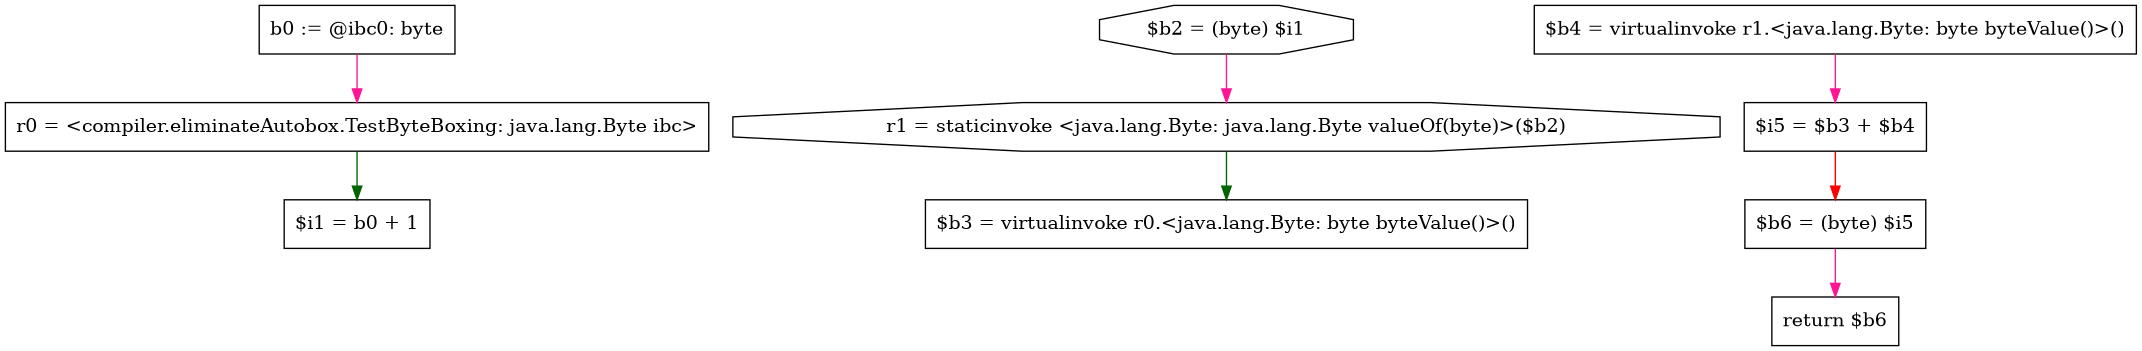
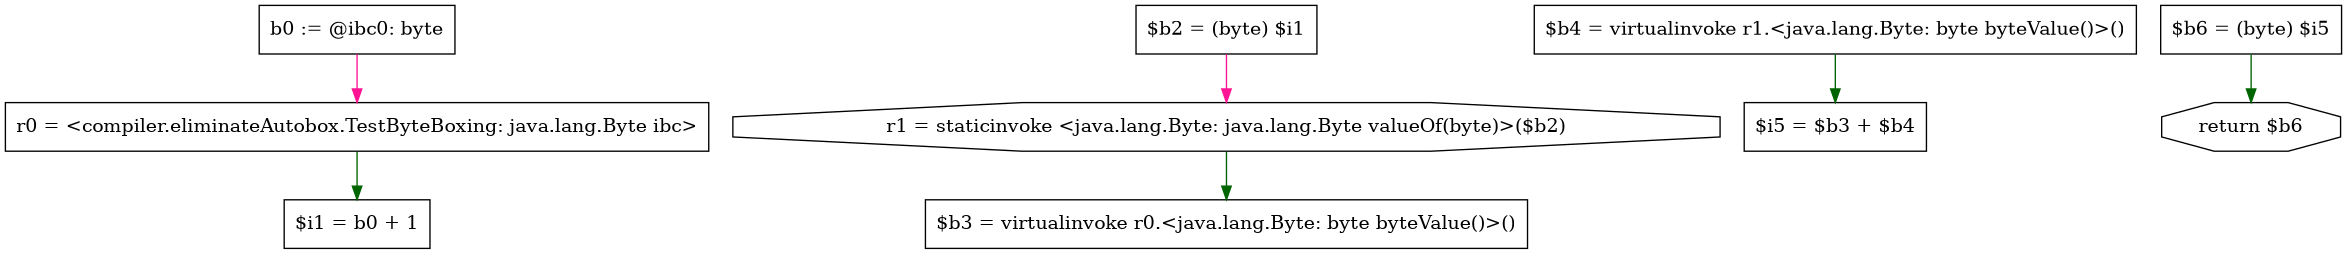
node "$b2 = (byte) $i1": shape octagon -> box
edge "$b4 = virtualinvoke r1.<java.lang.Byte: byte byteValue()>()" -> "$i5 = $b3 + $b4": color deeppink -> darkgreen
edge "$i5 = $b3 + $b4" -> "$b6 = (byte) $i5": removed
edge "$b6 = (byte) $i5" -> "return $b6": color deeppink -> darkgreen
node "return $b6": shape box -> octagon
